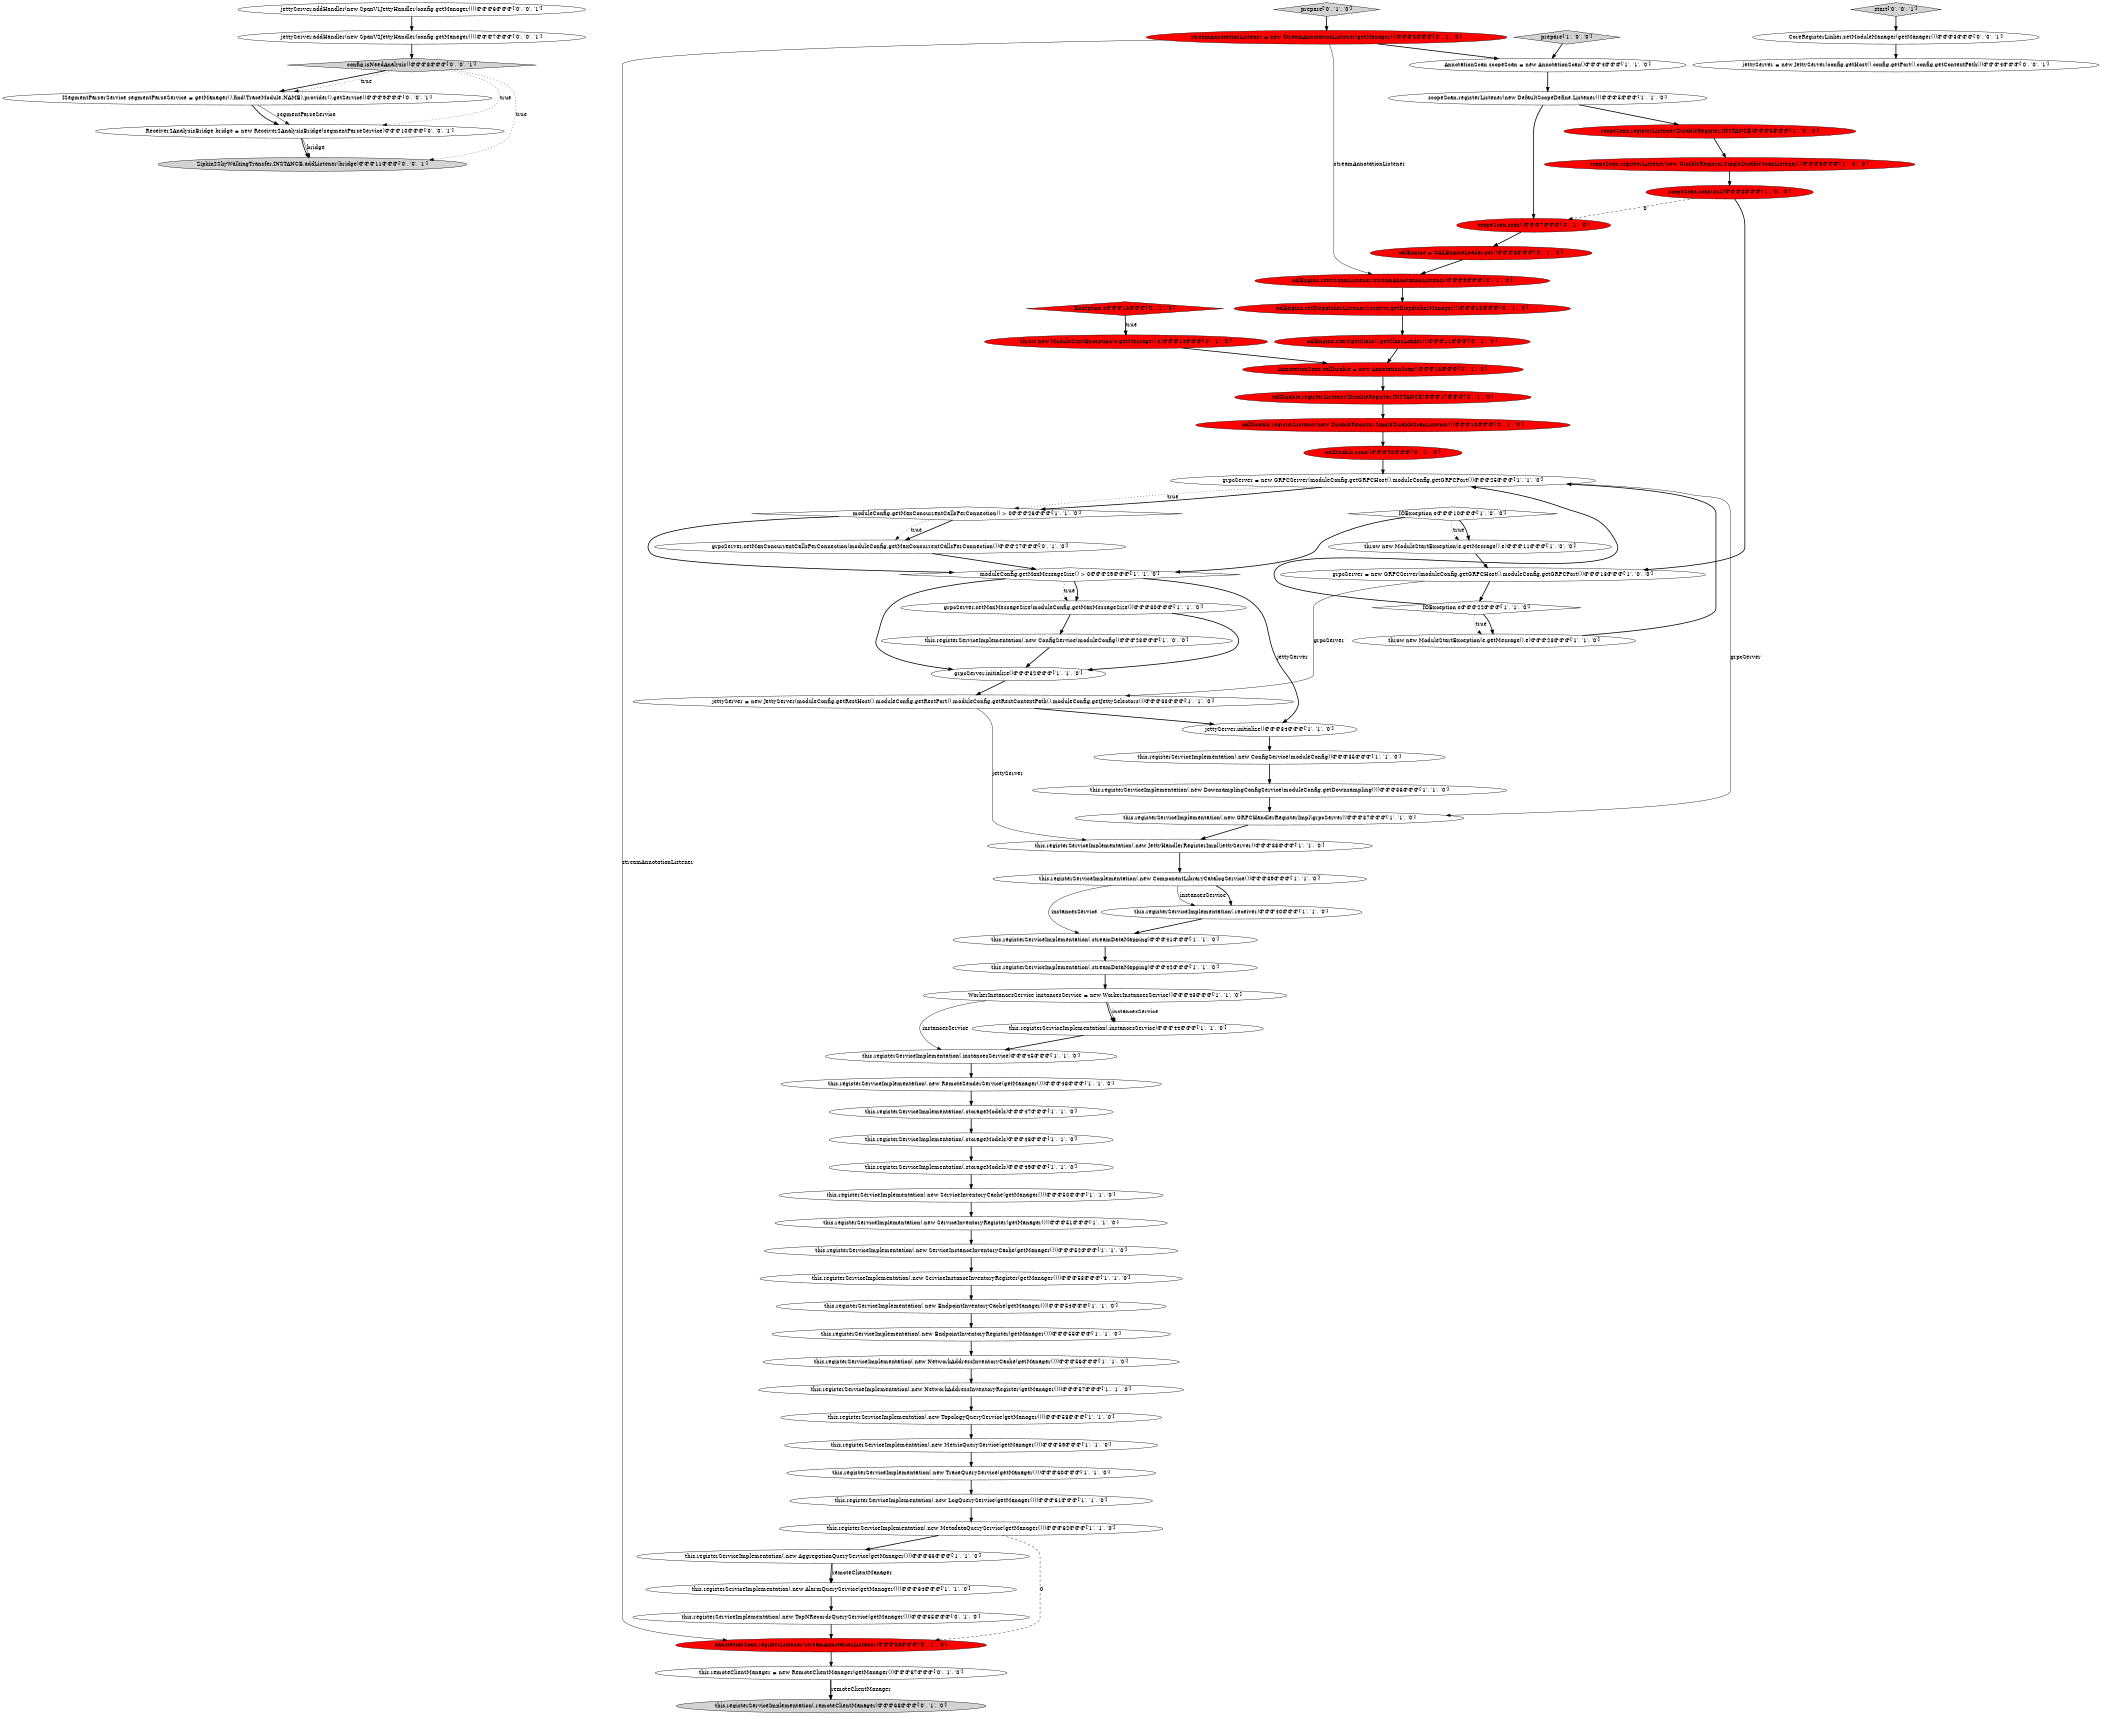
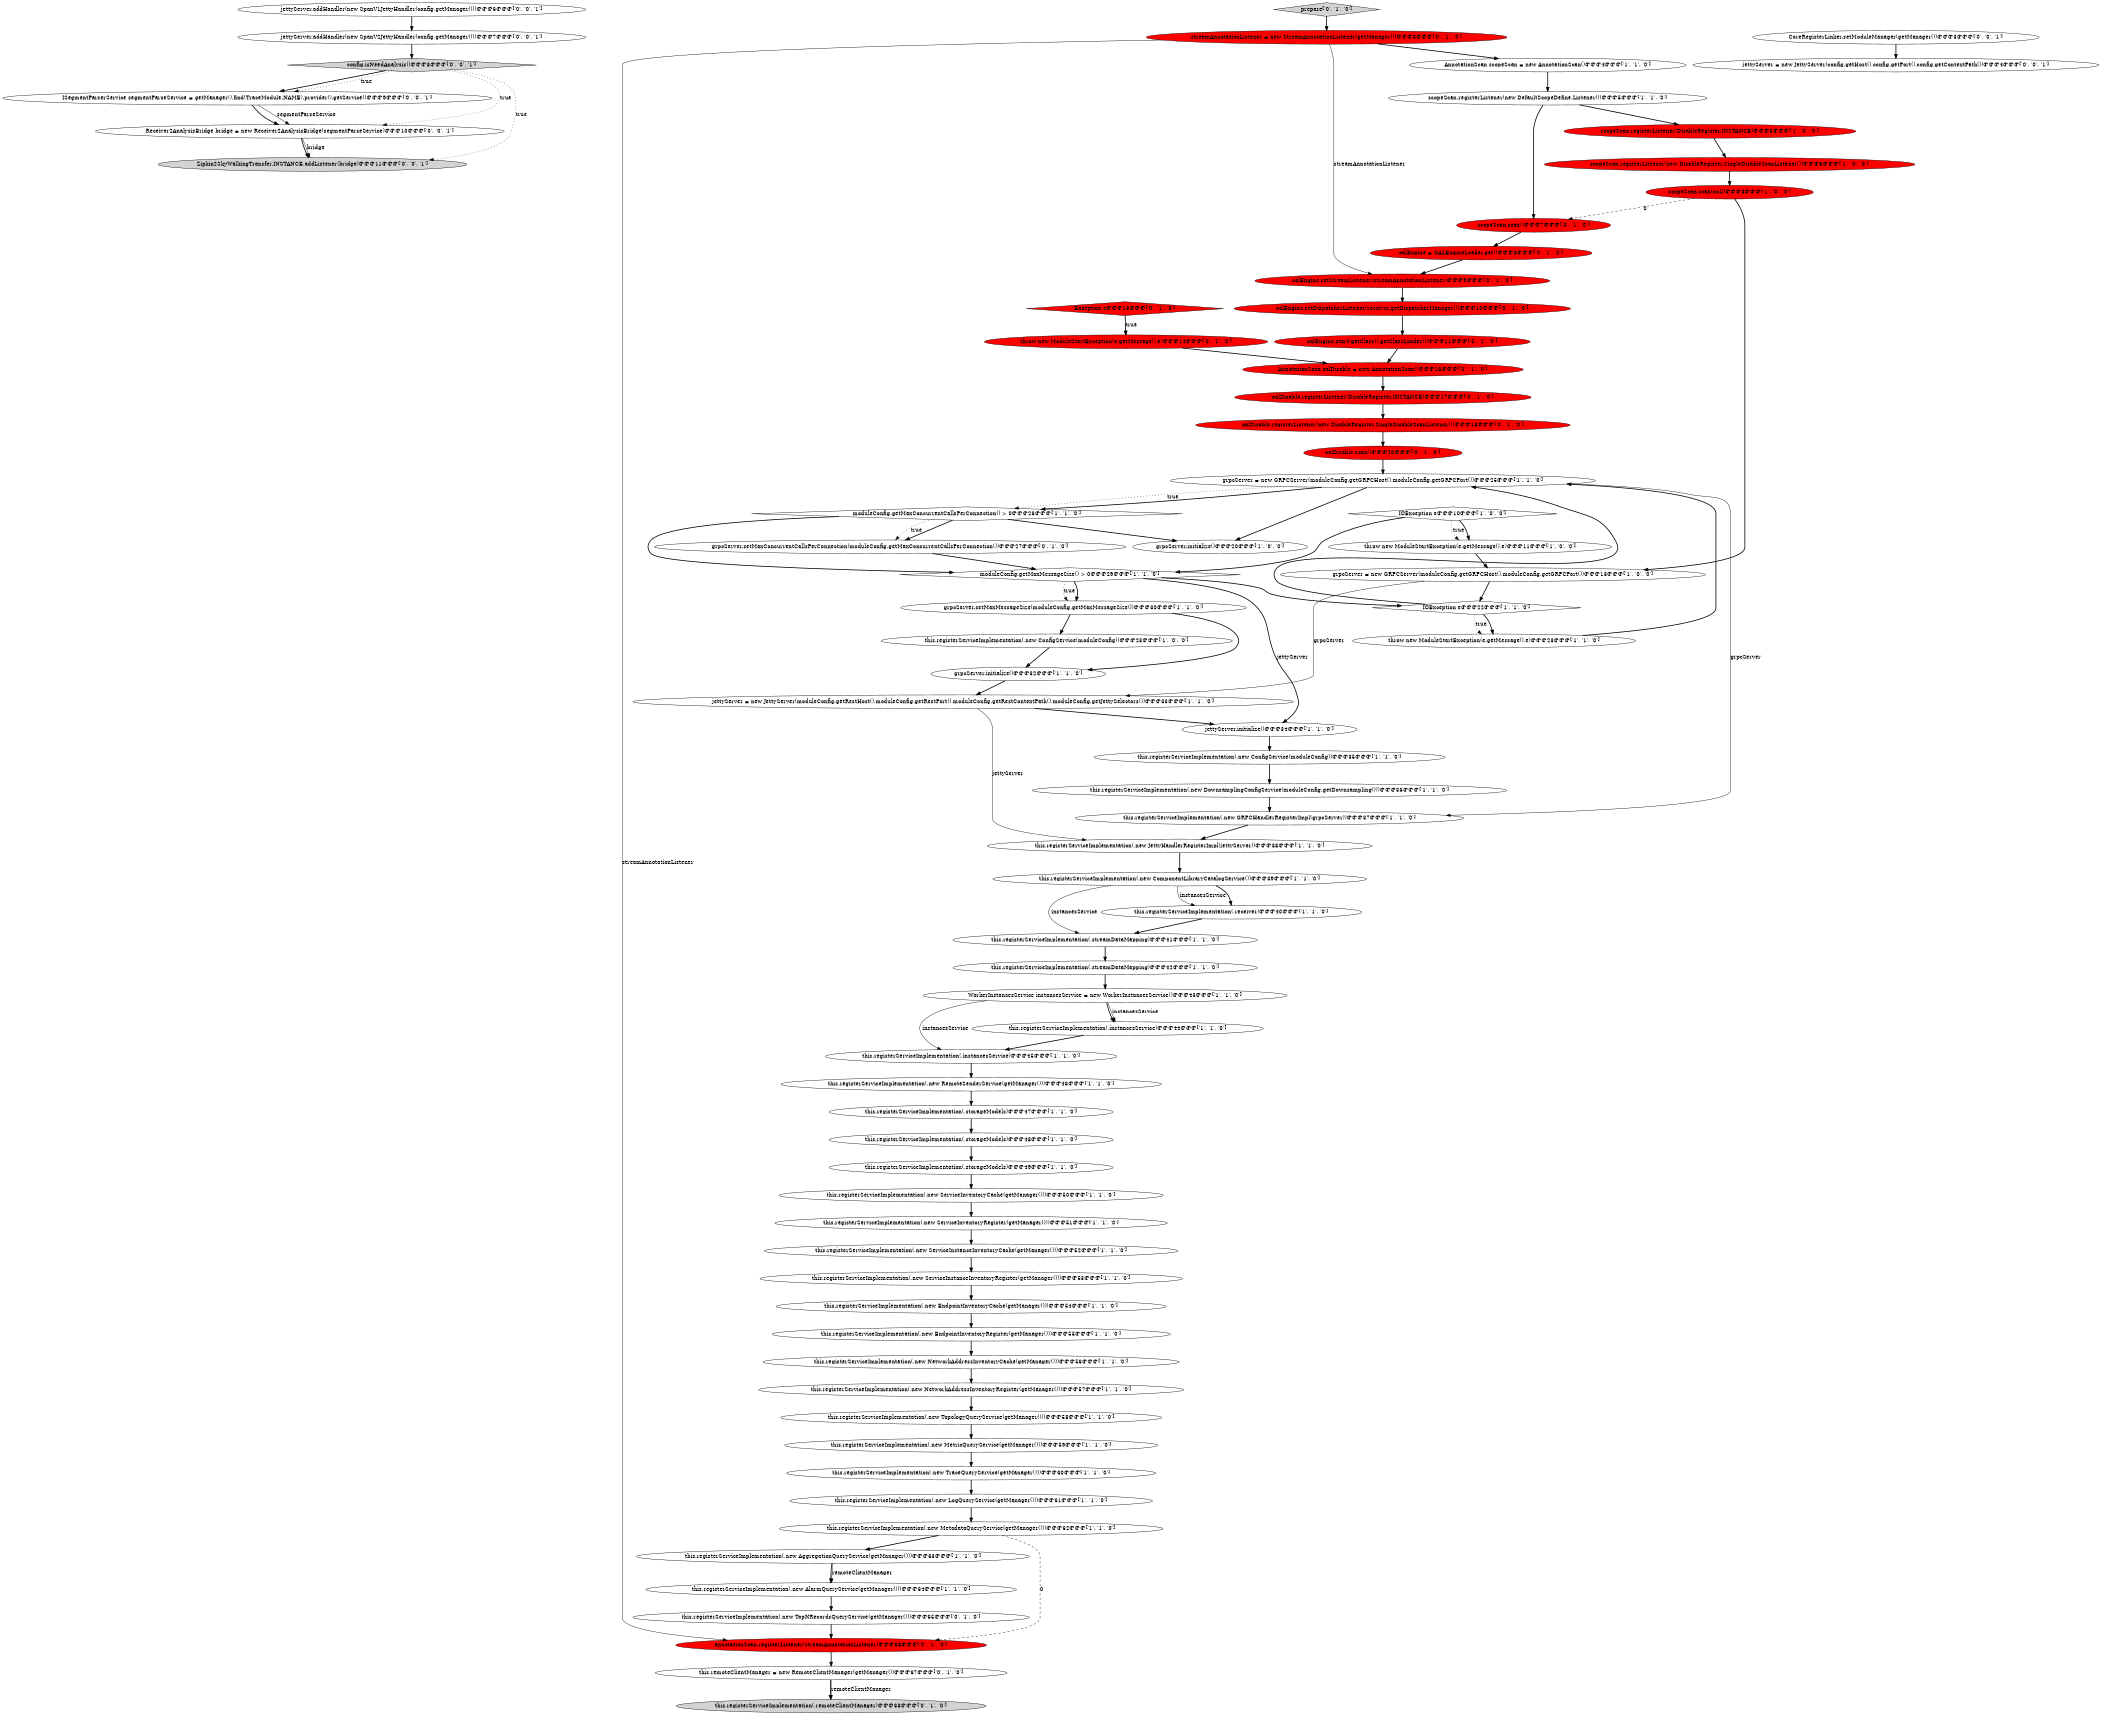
node "start['0', '0', '1']": removed
node "prepare['1', '0', '0']": removed
node "grpcServer.initialize()@@@20@@@['1', '0', '0']": added
edge "moduleConfig.getMaxMessageSize() > 0@@@29@@@['1', '1', '0']" -> "grpcServer.initialize()@@@32@@@['1', '1', '0']": now "moduleConfig.getMaxMessageSize() > 0@@@29@@@['1', '1', '0']" -> "IOException e@@@22@@@['1', '1', '0']"
